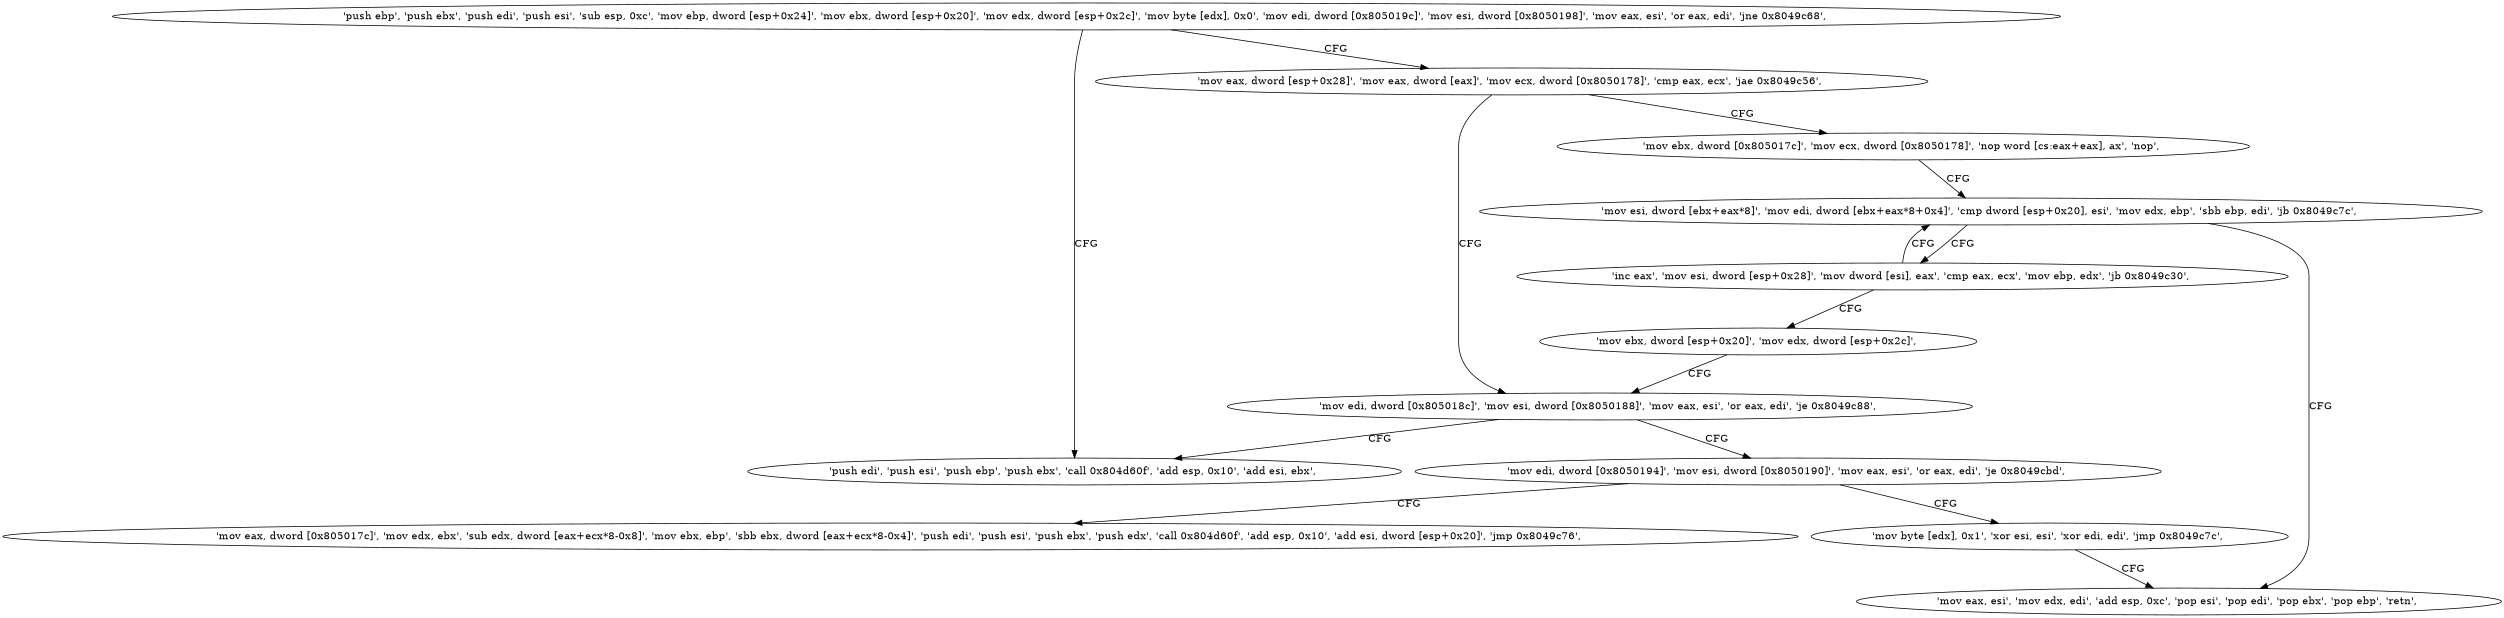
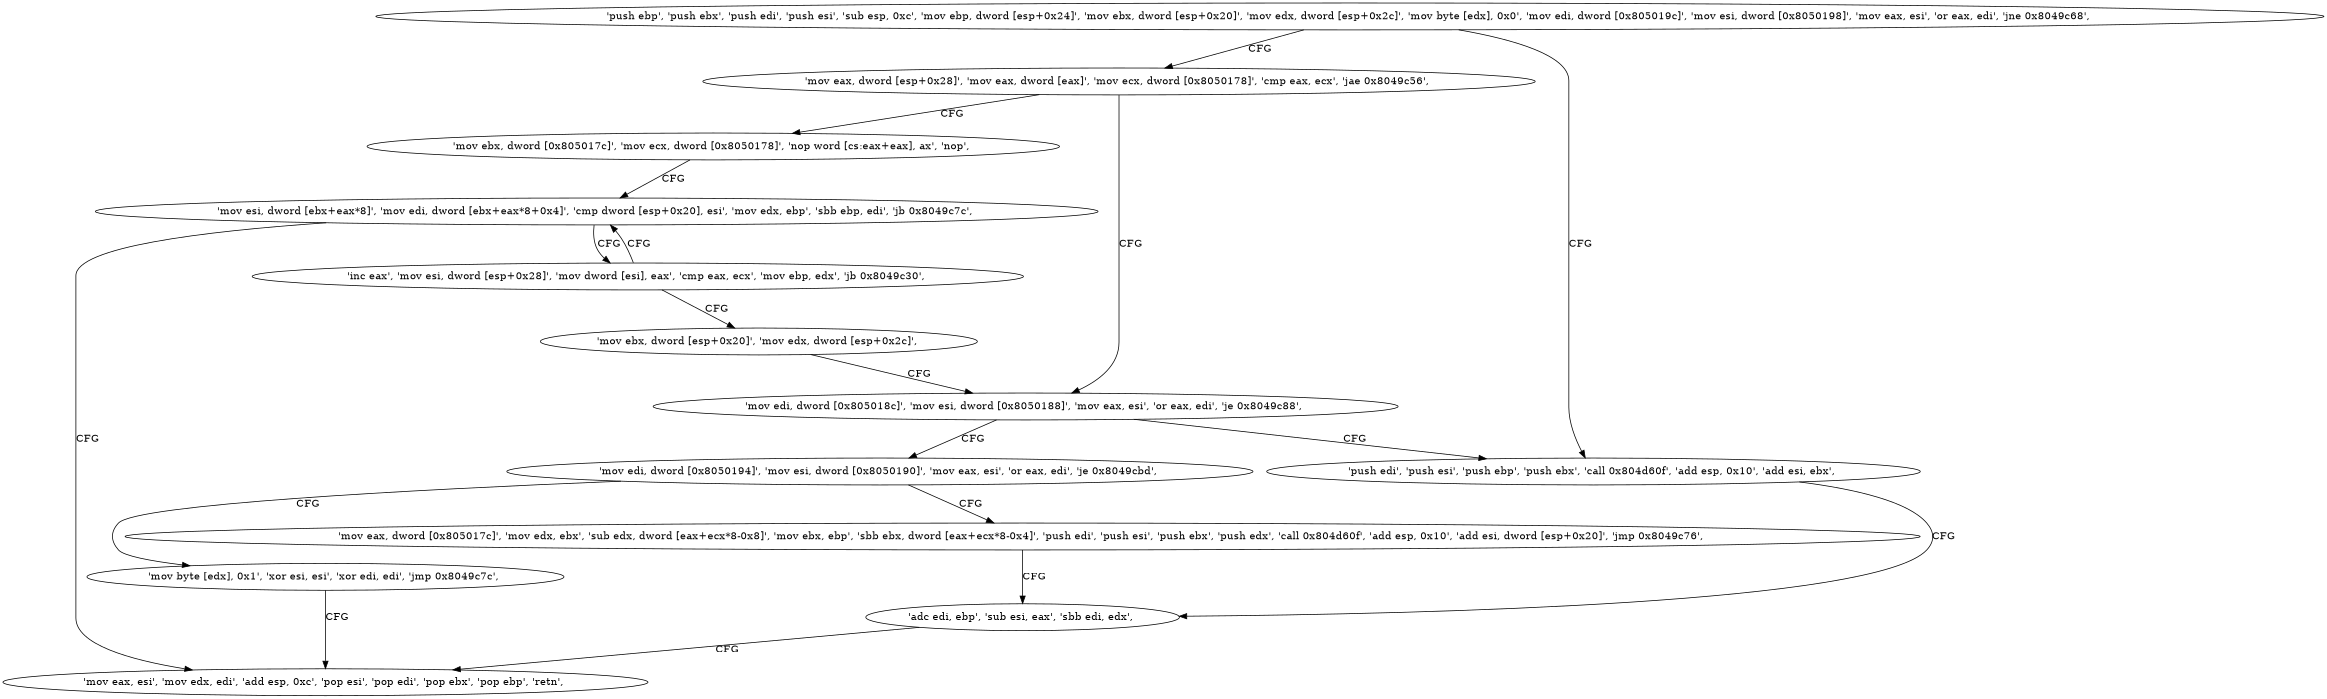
node "'adc edi, ebp', 'sub esi, eax', 'sbb edi, edx',": added
